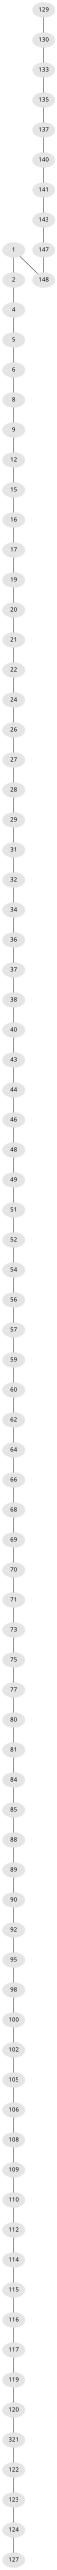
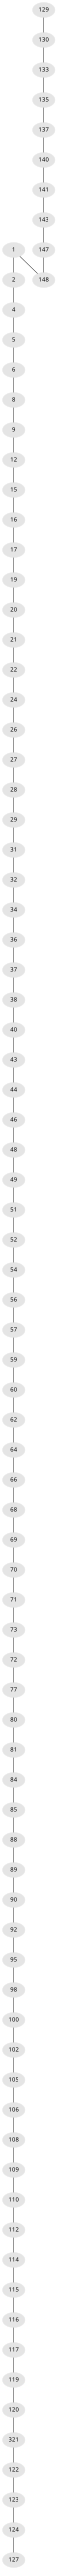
node "75": label "75" -> "72"
